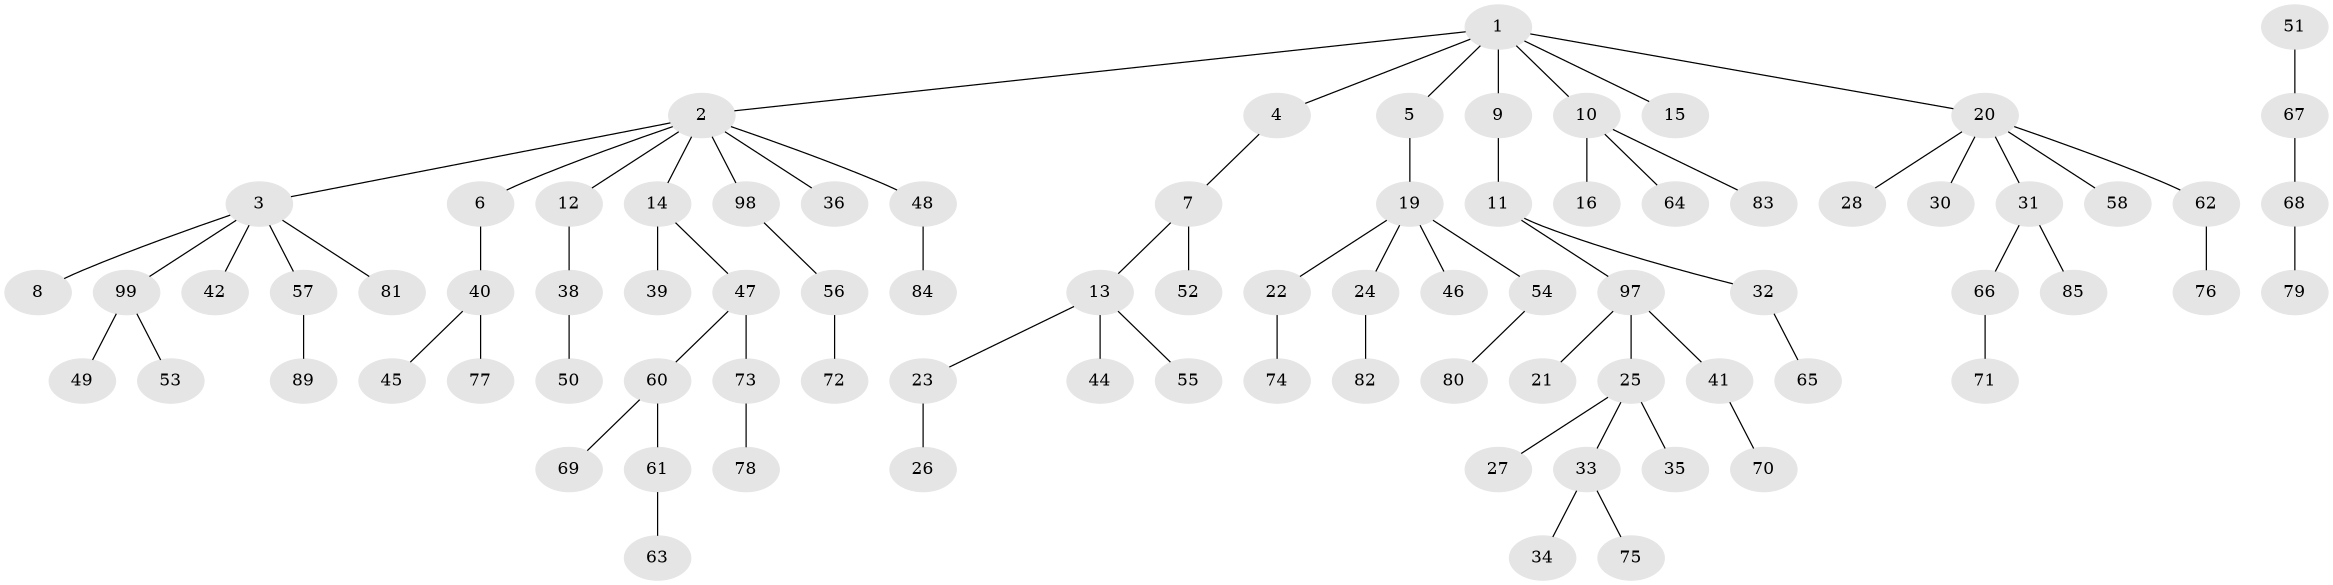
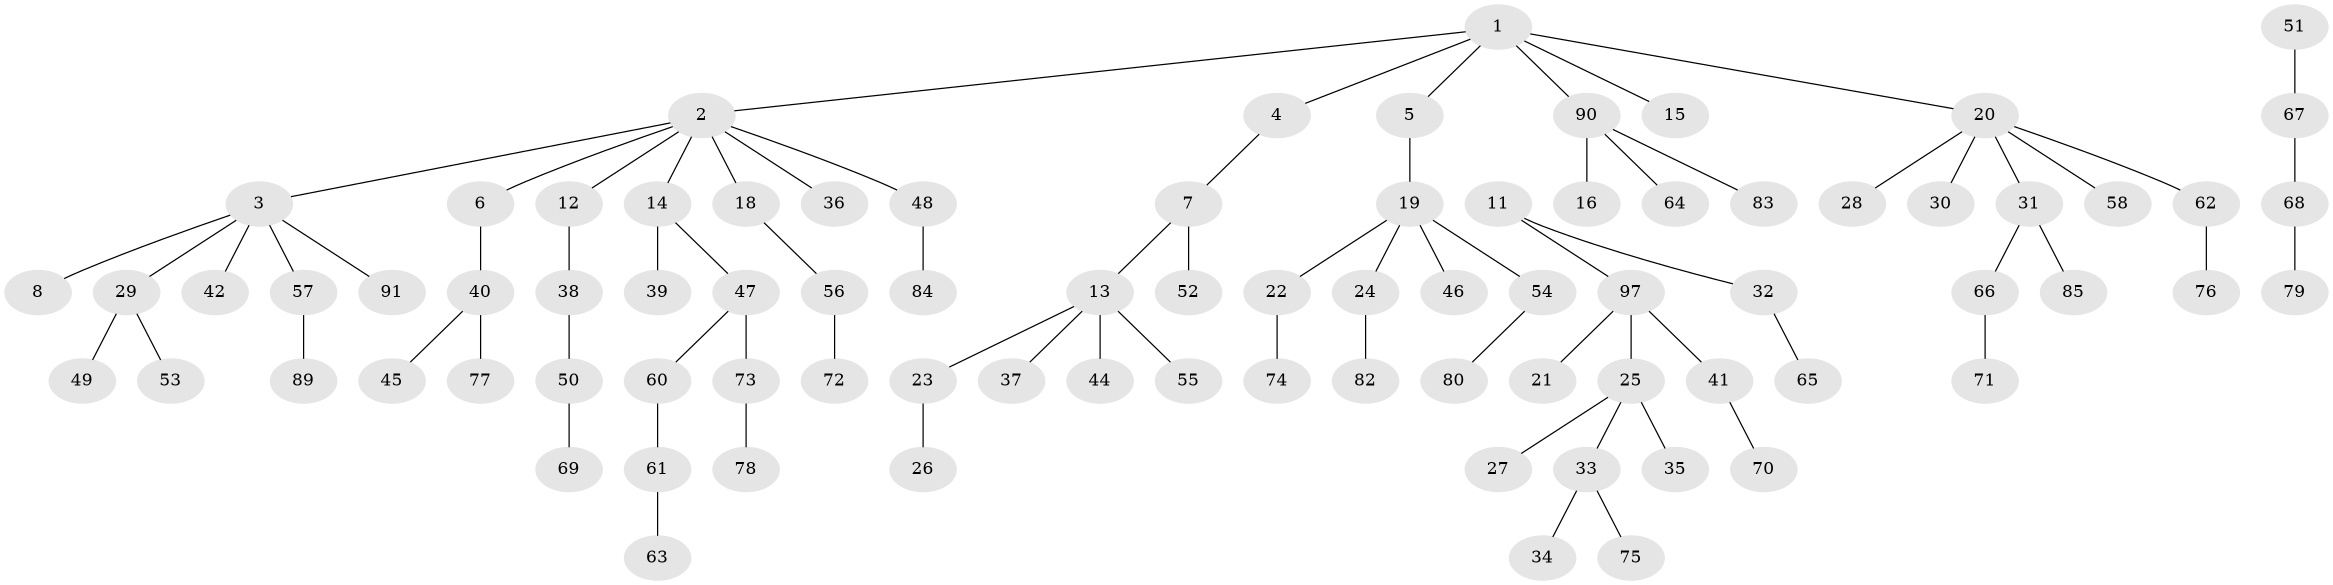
node "9": removed
node "10": label "10" -> "90"
node "98": label "98" -> "18"
node "99": label "99" -> "29"
node "81": label "81" -> "91"
node "37": added
edge "60" -- "69": now "50" -- "69"
